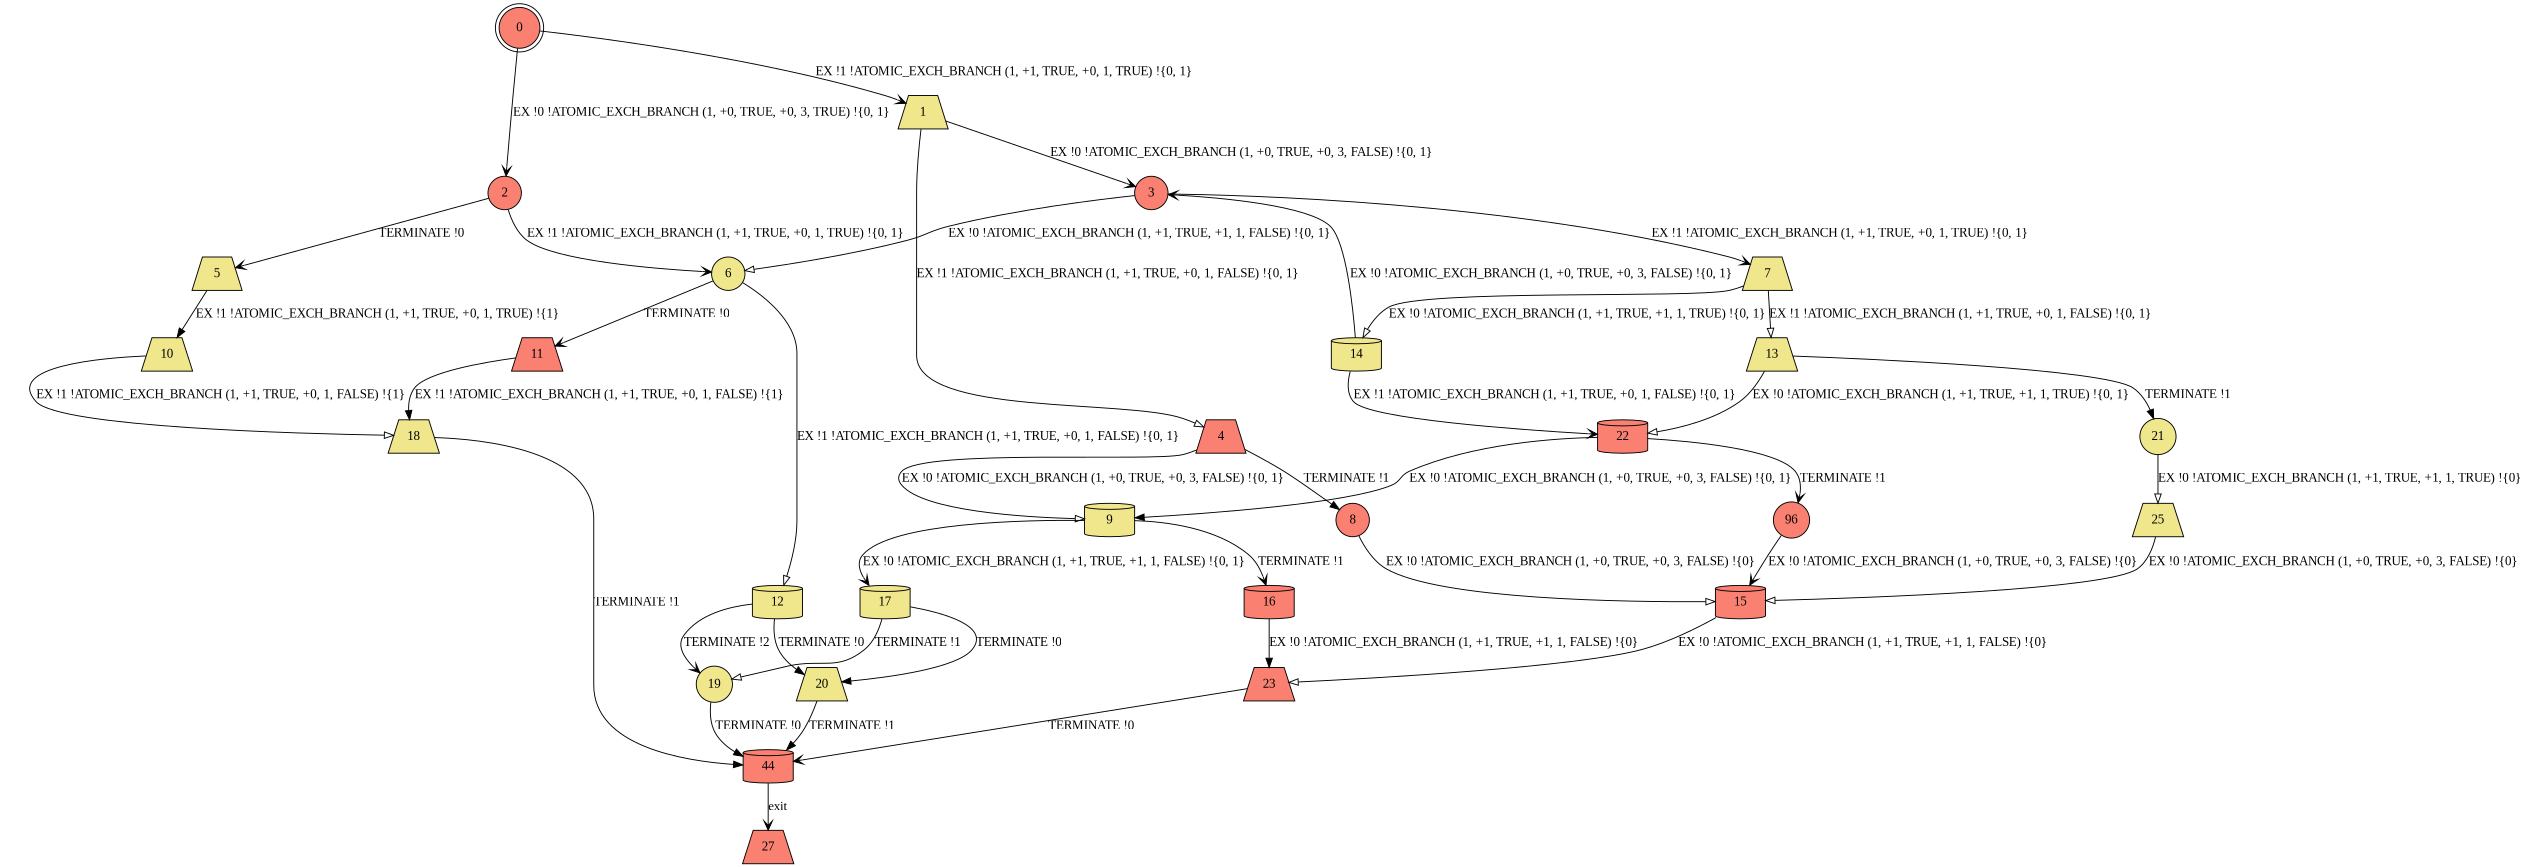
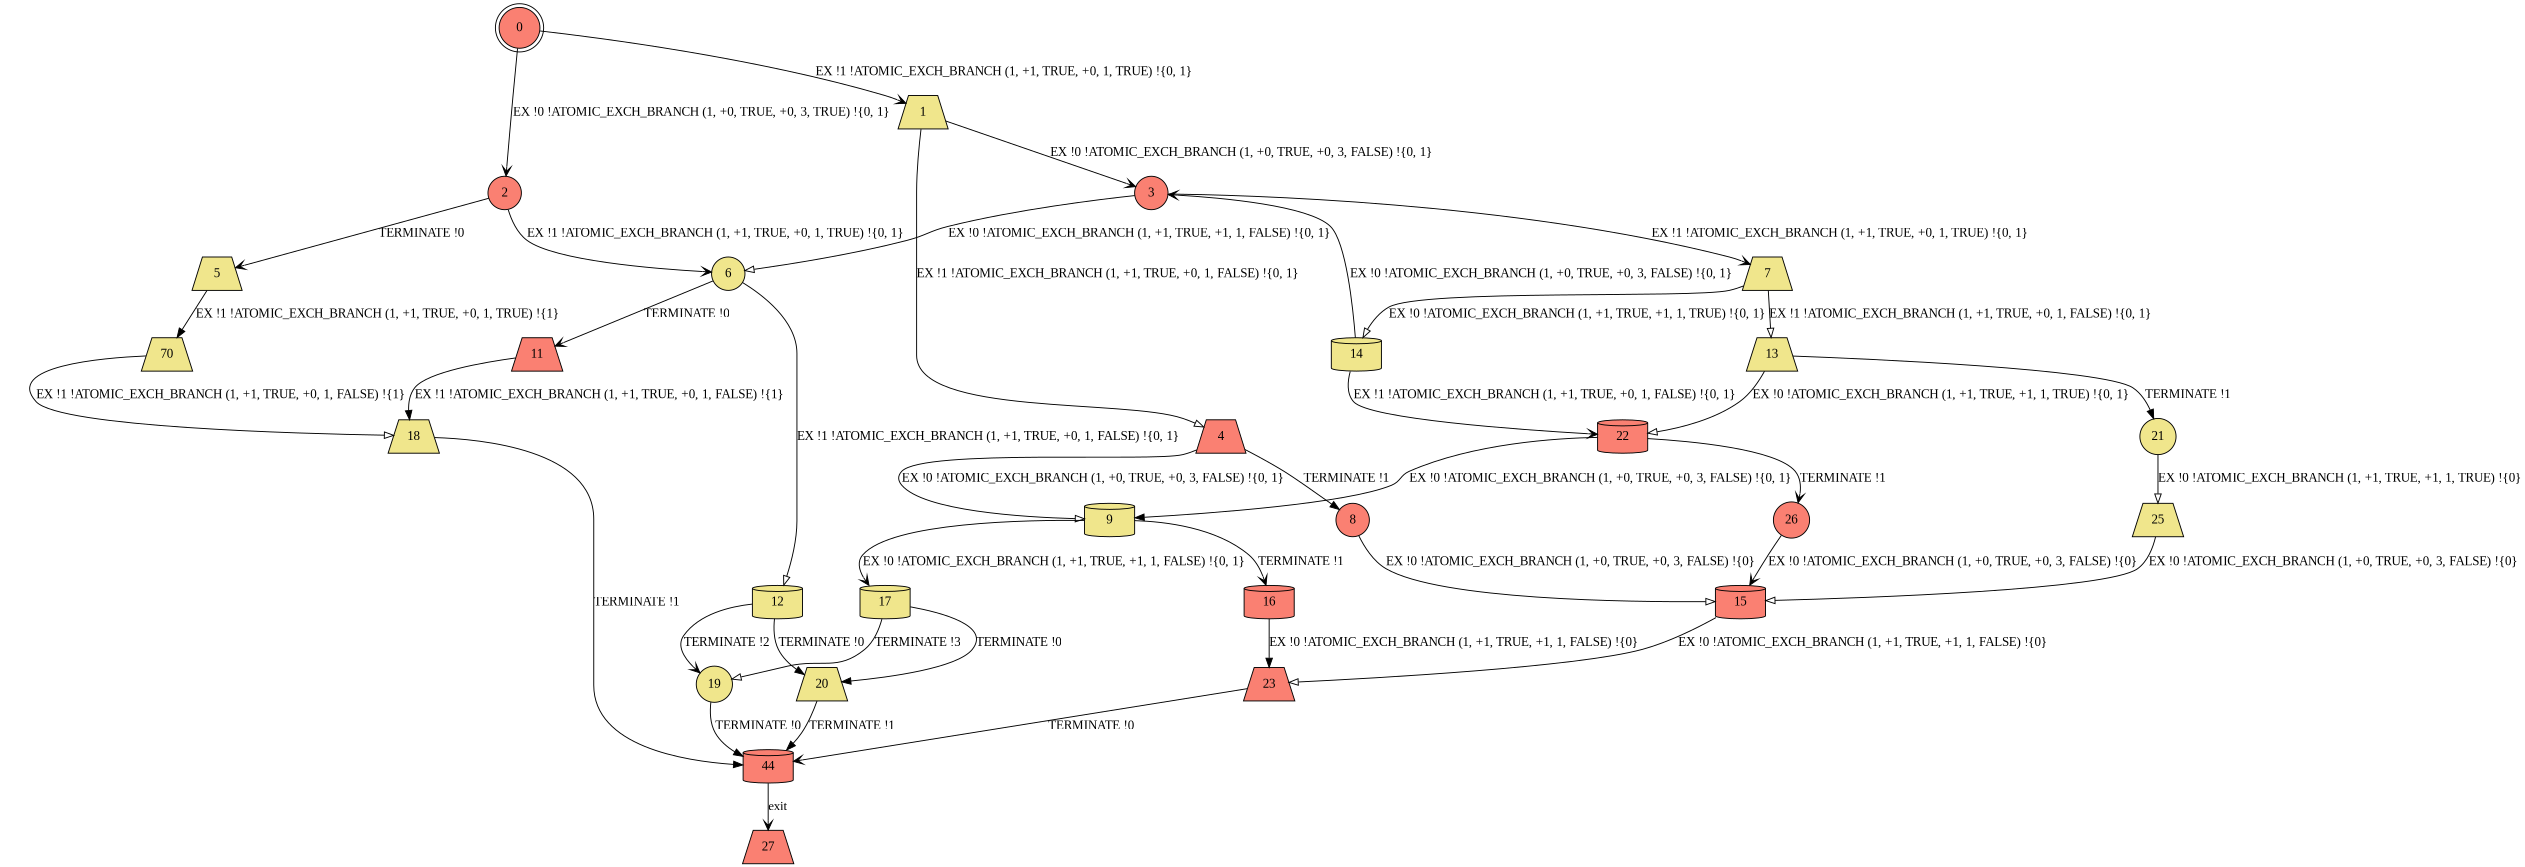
node "10": label "10" -> "70"
node "96": label "96" -> "26"
edge "17" -> "19": label "TERMINATE !1" -> "TERMINATE !3"
